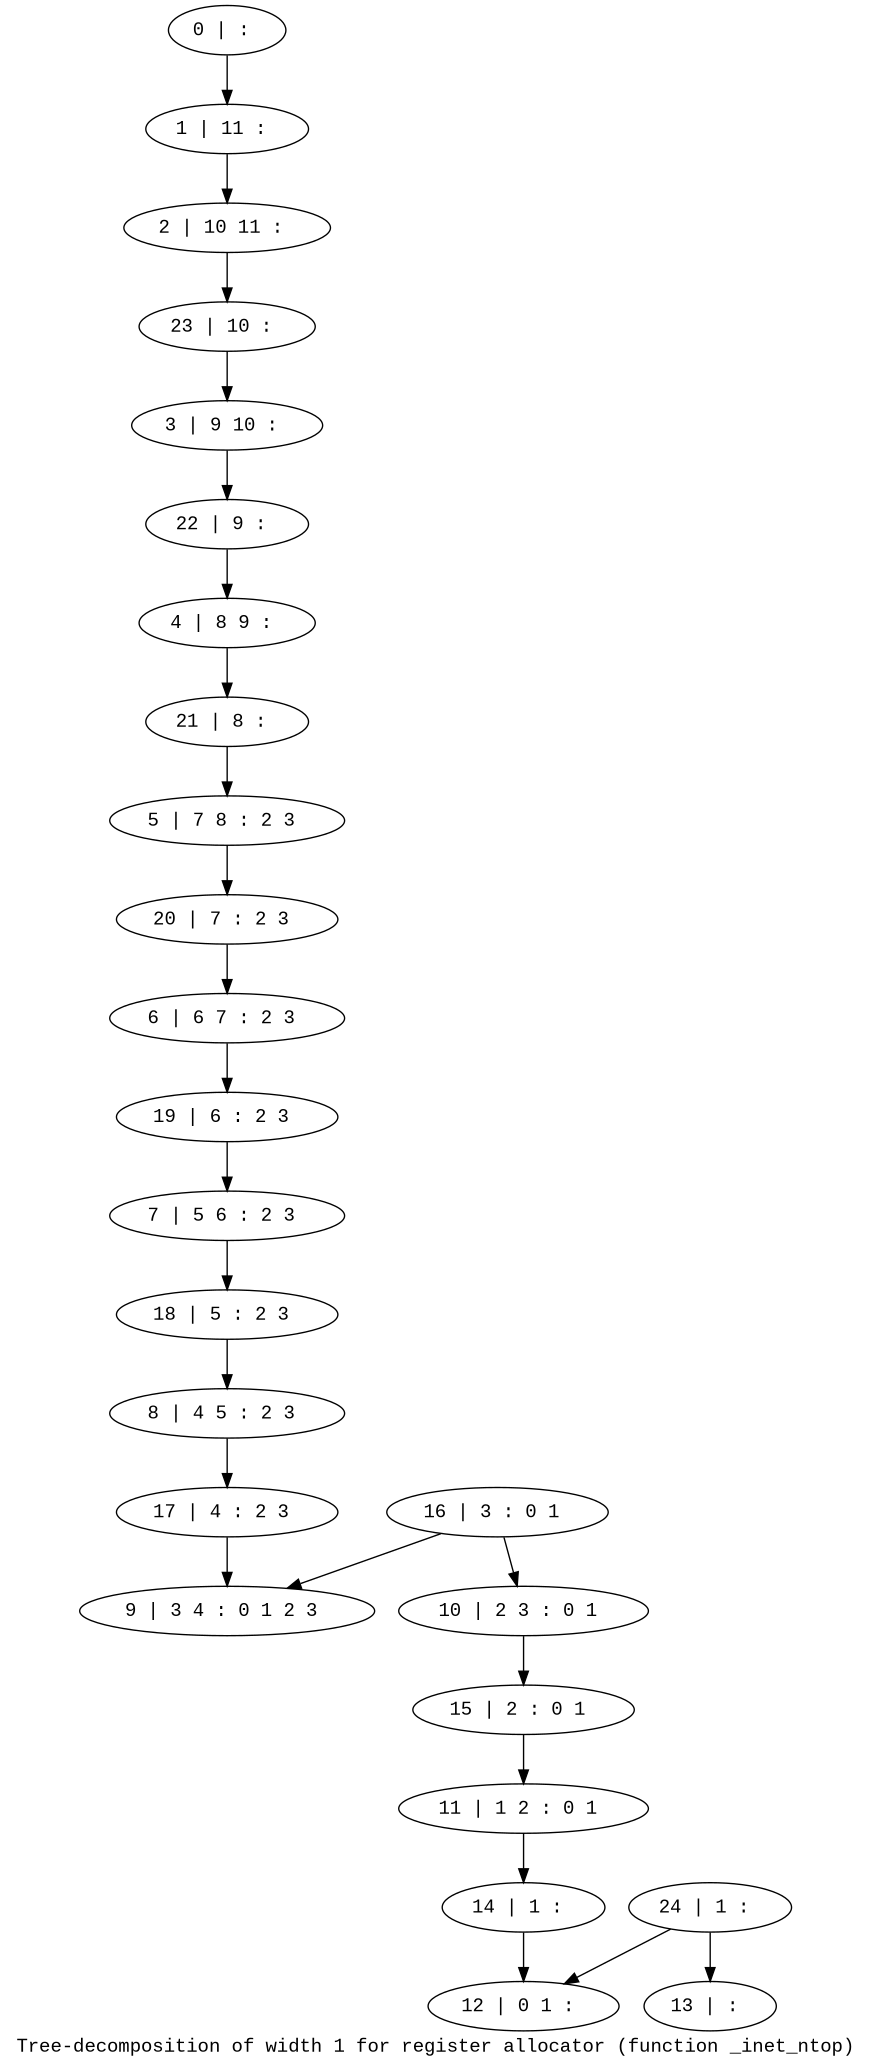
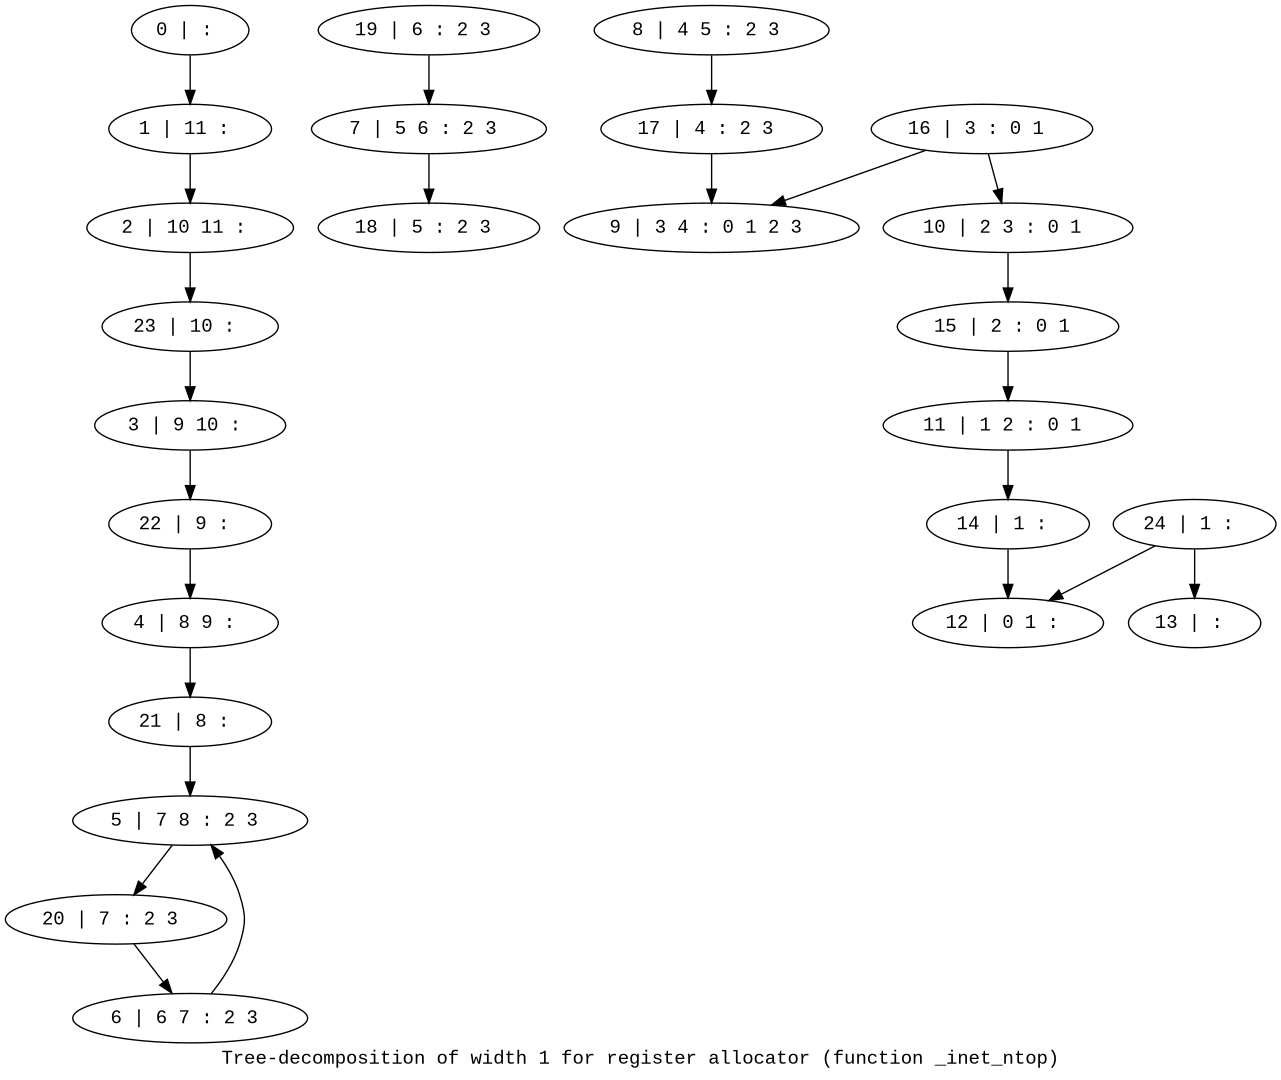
edge "6 | 6 7 : 2 3" -> "19 | 6 : 2 3": now "6 | 6 7 : 2 3" -> "5 | 7 8 : 2 3"
edge "18 | 5 : 2 3" -> "8 | 4 5 : 2 3": removed
